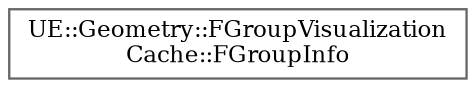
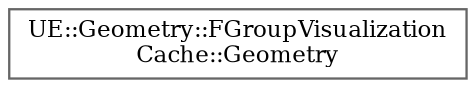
node "UE::Geometry::FGroupVisualization Cache::FGroupInfo": label "UE::Geometry::FGroupVisualization Cache::FGroupInfo" -> "UE::Geometry::FGroupVisualization Cache::Geometry"
